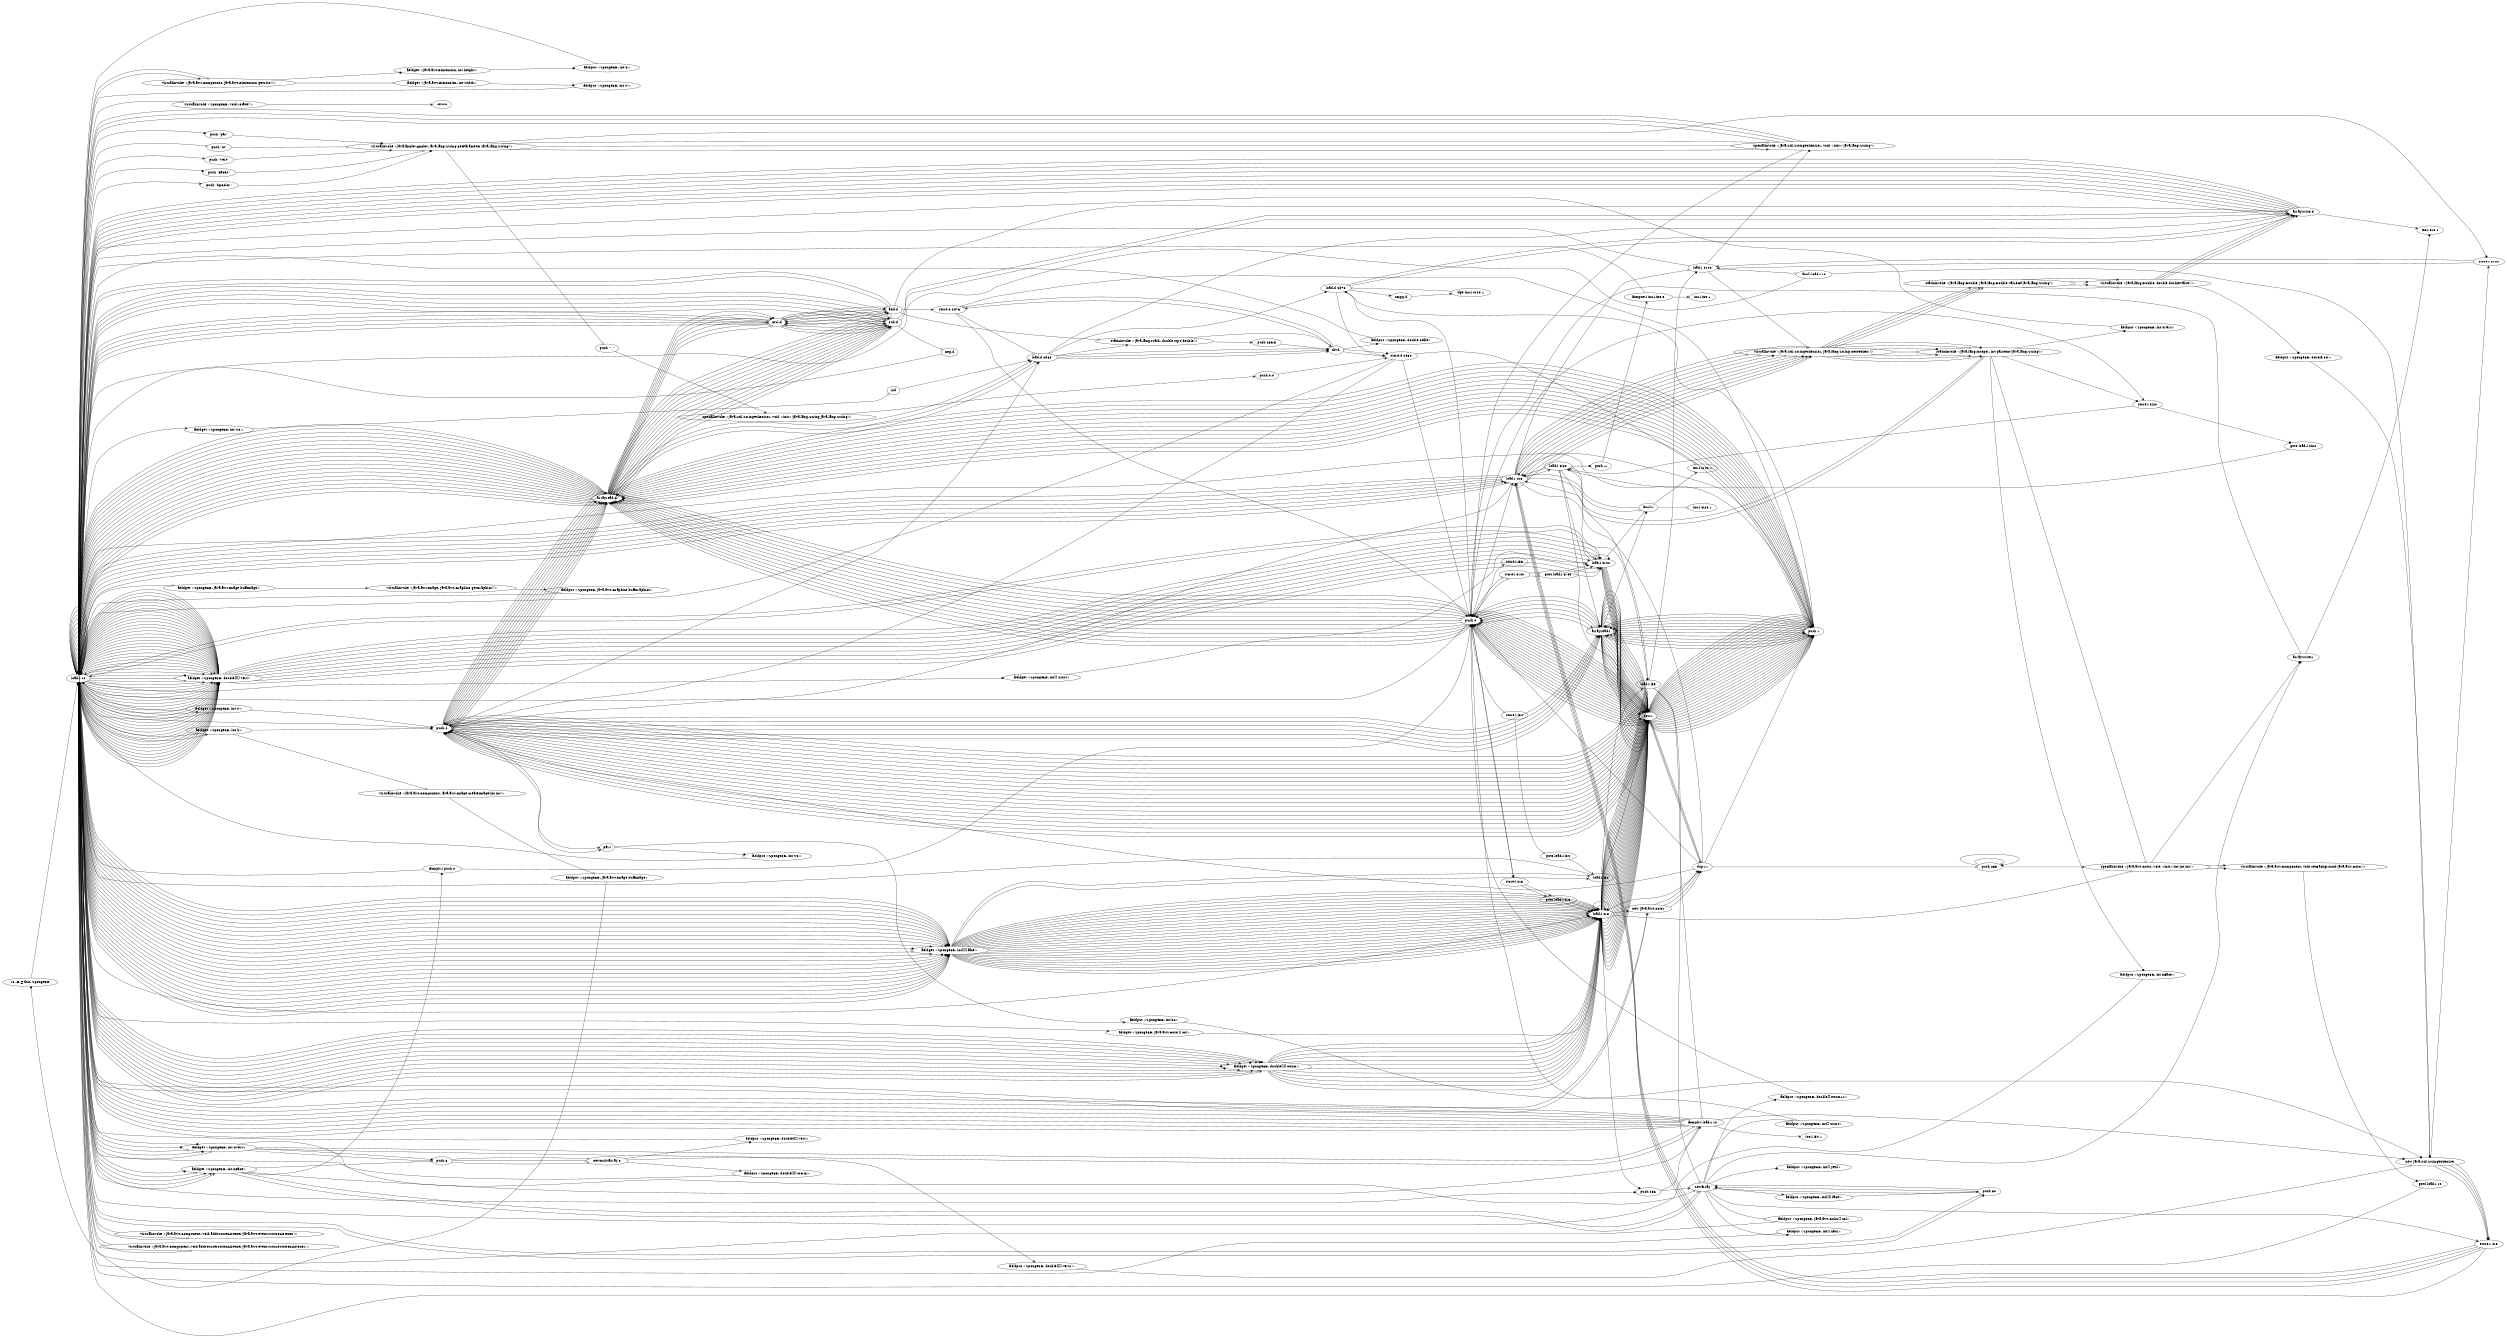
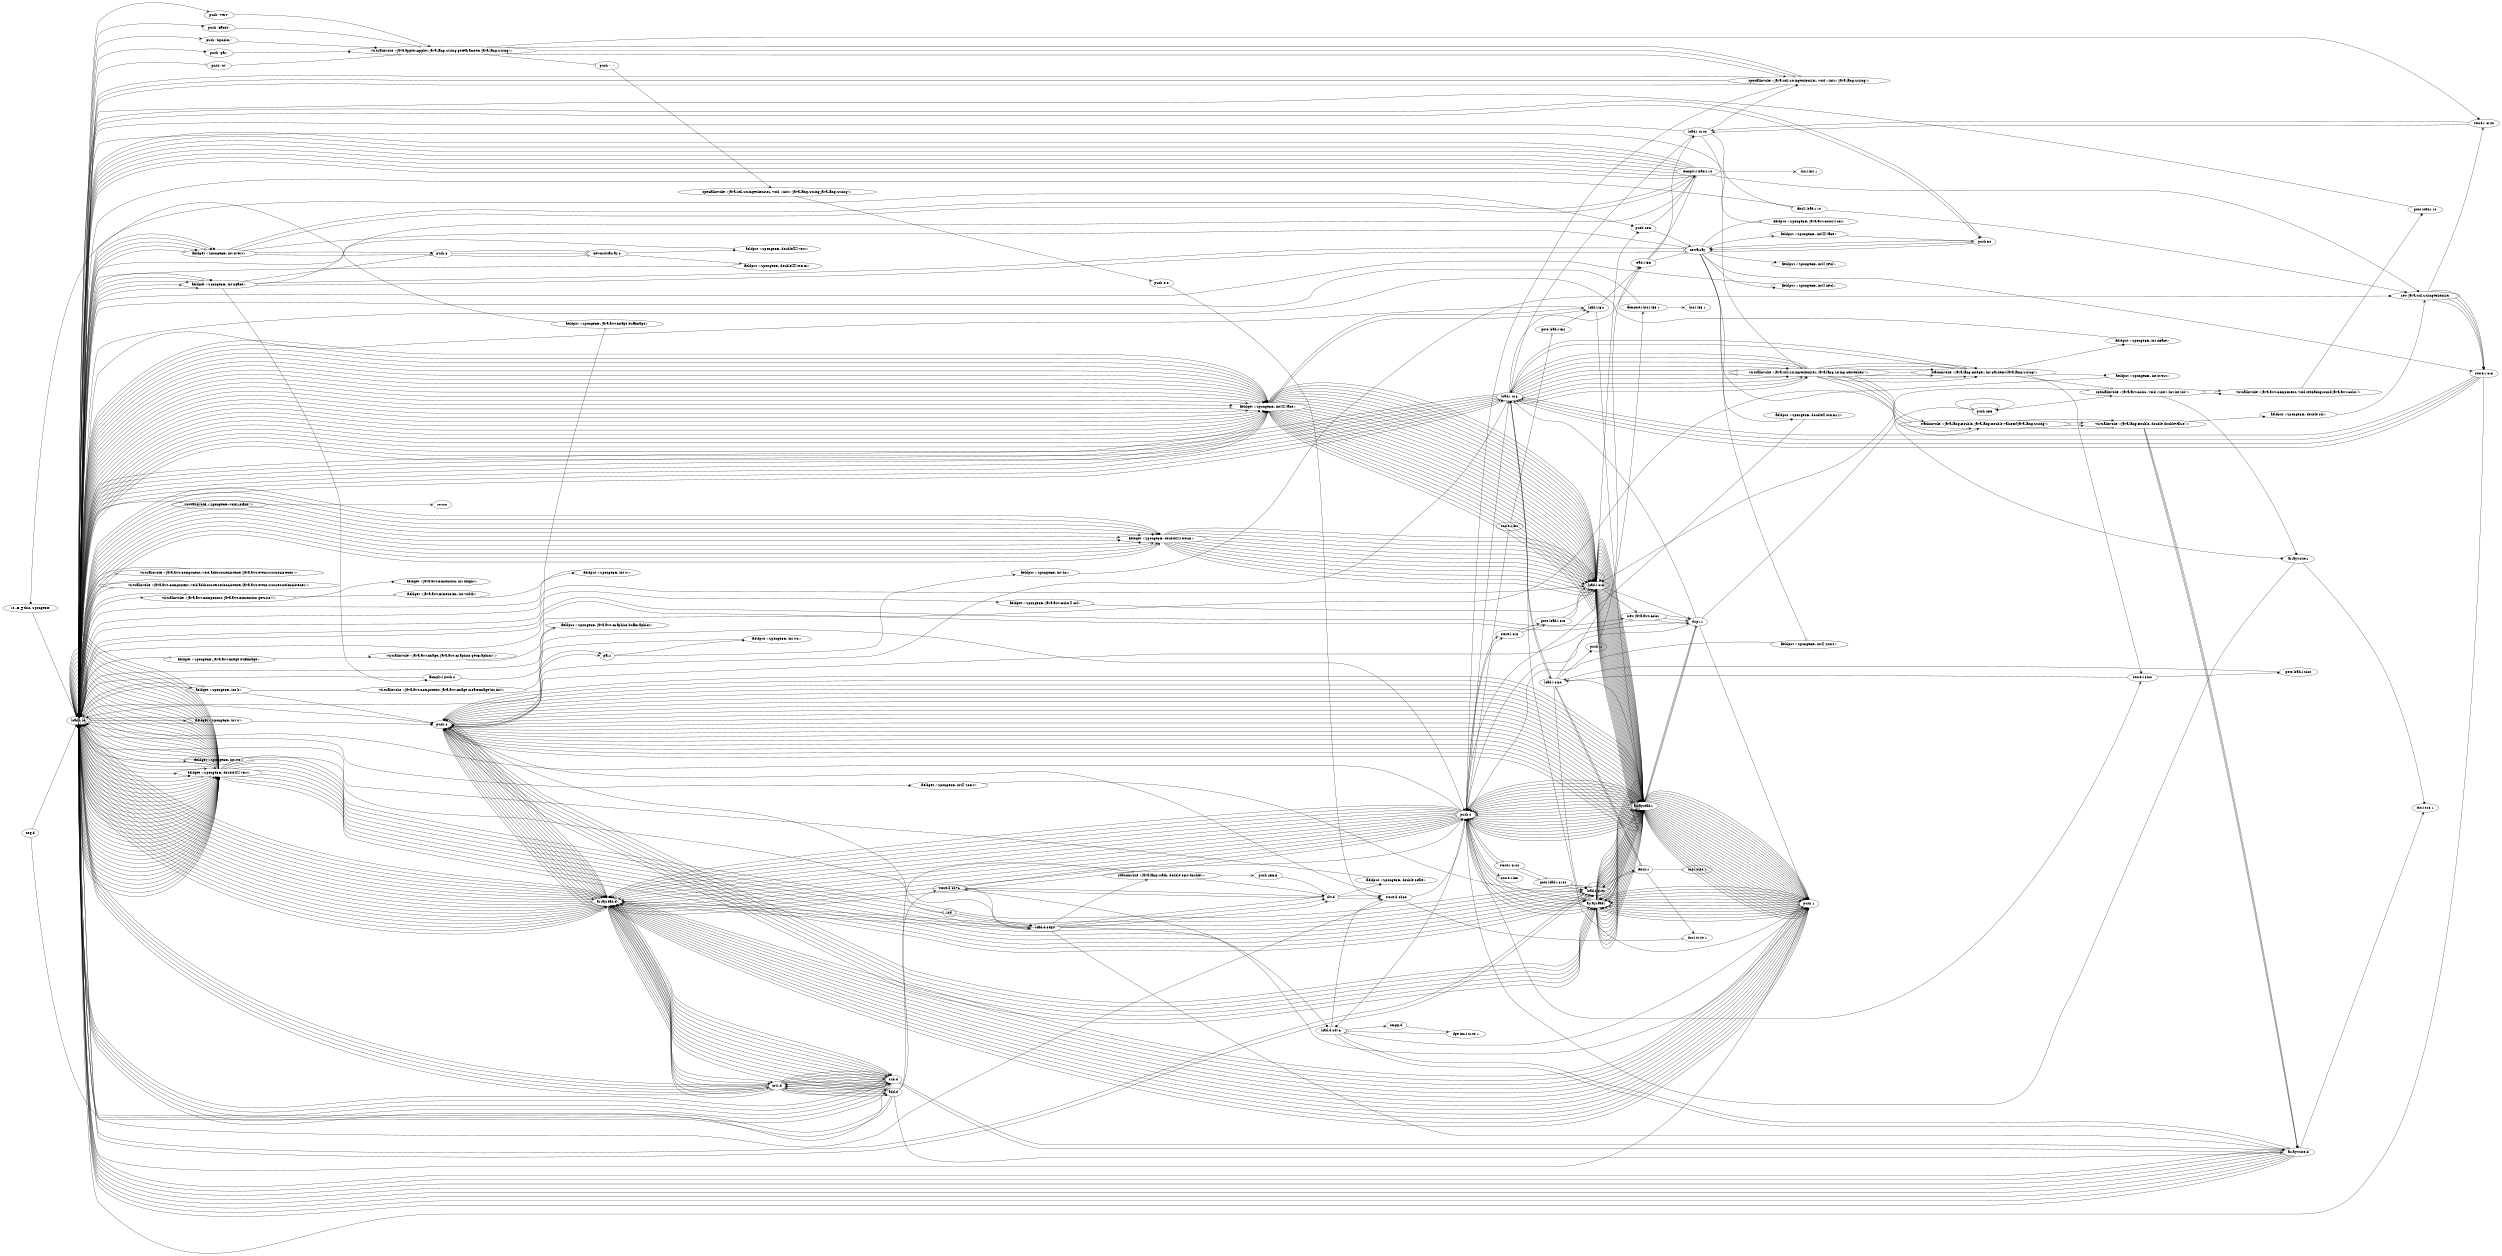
node "fieldput <Sponge3D: int h>": removed
node "ifcmpne.i inc.i i55 5": label "ifcmpne.i inc.i i55 5" -> "ifcmpne.i inc.i i55 1"
edge "sub.d" -> "neg.d": reversed
node "new.r": label "new.r" -> "arrayread.r"
node "fieldput <Sponge3D: double[][] vert1>": removed
